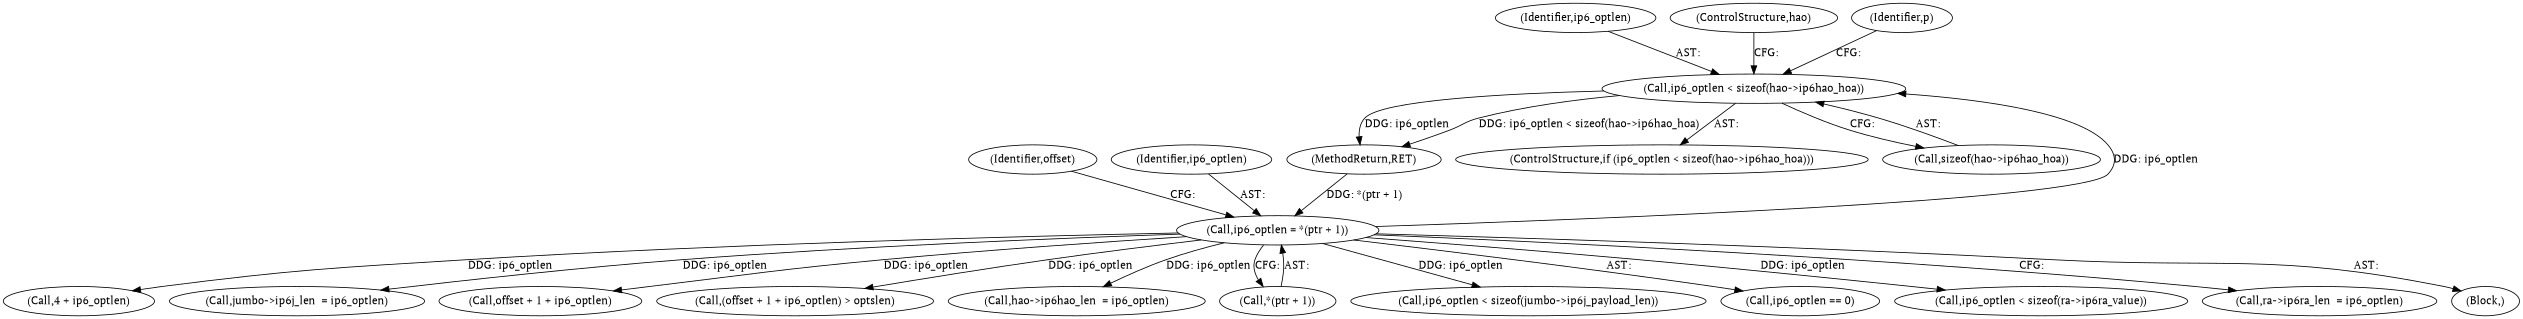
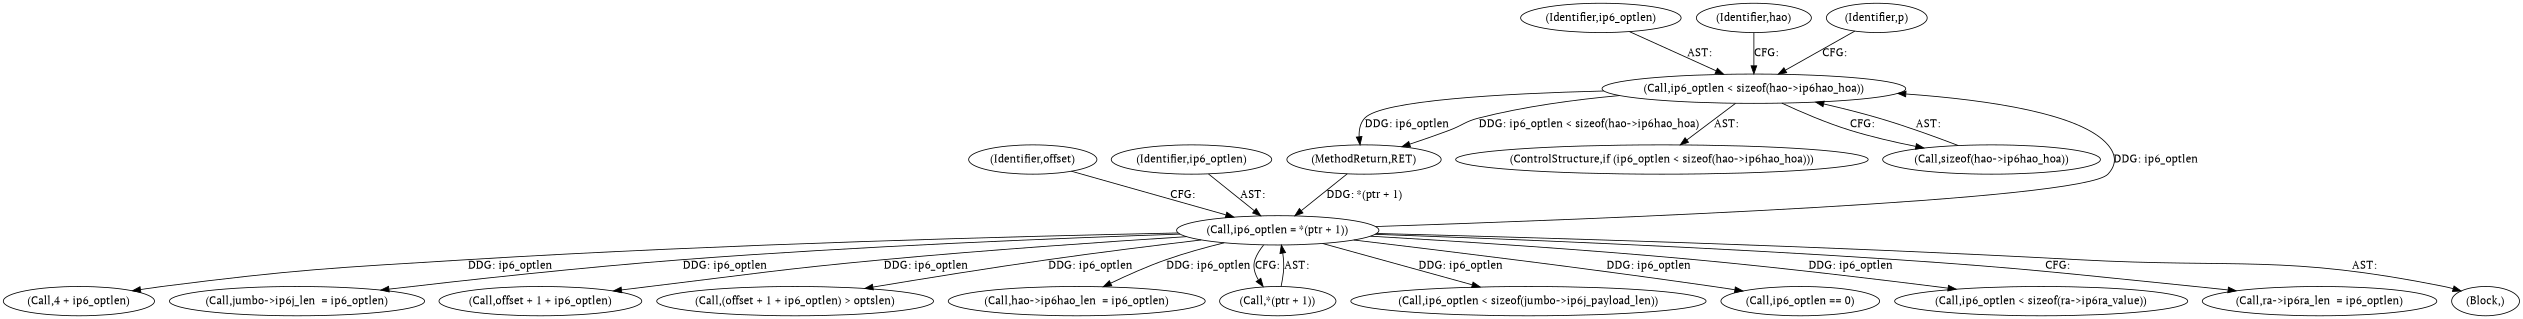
node "(ControlStructure,hao)": label "(ControlStructure,hao)" -> "(Identifier,hao)"
edge "(Call,ip6_optlen = *(ptr + 1))" -> "(Call,ip6_optlen == 0)": label "AST: " -> "DDG: ip6_optlen"
